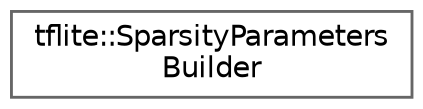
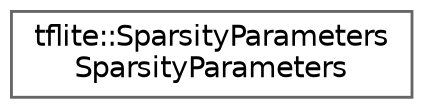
node "tflite::SparsityParameters Builder": label "tflite::SparsityParameters Builder" -> "tflite::SparsityParameters SparsityParameters"
